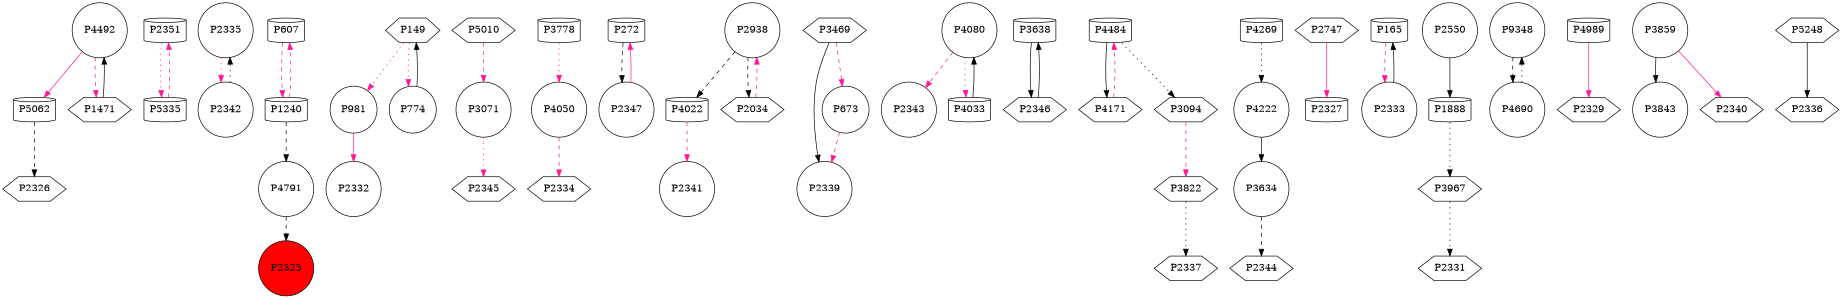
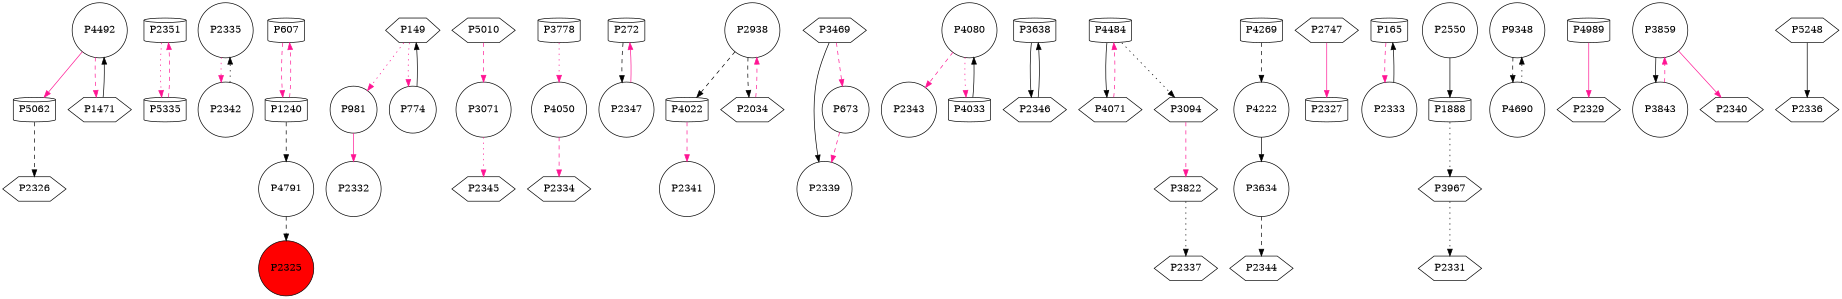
edge "P4269" -> "P4222": style dotted -> dashed
edge "P3843" -> "P3859": added
node "P4171": label "P4171" -> "P4071"
